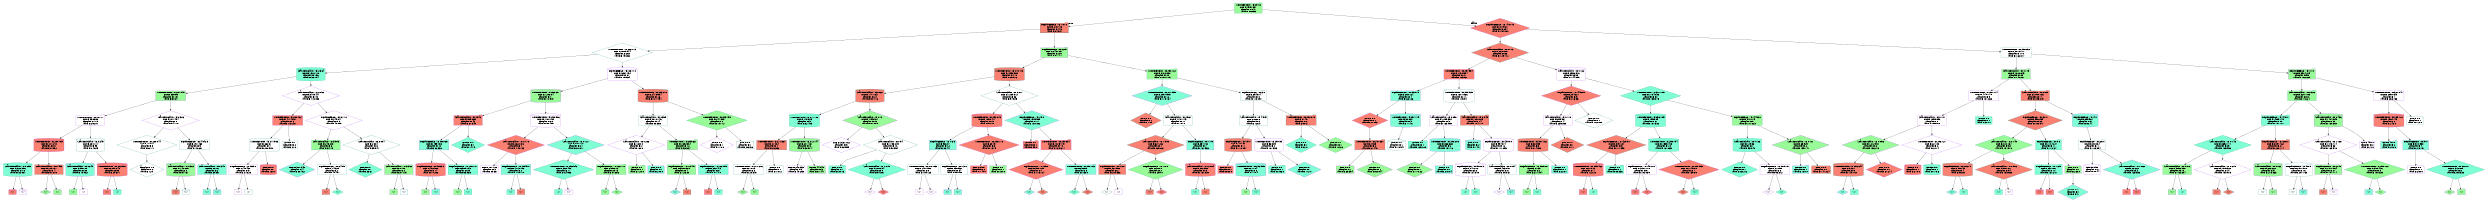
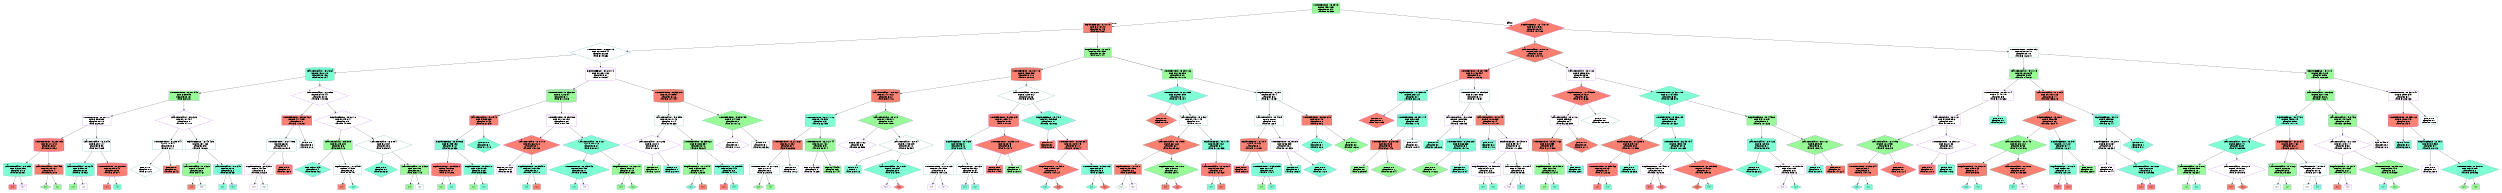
edge "mse = 0.0 samples = 1 value = 21.053" -> "WOA_TEMP_K <= 297.337 mse = 2.923 samples = 2 value = 67.448": now "WOA_TEMP_K <= 297.775 mse = 32.822 samples = 3 value = 71.76" -> "WOA_TEMP_K <= 297.337 mse = 2.923 samples = 2 value = 67.448"
node "WOA_TEMP_K <= 288.044 mse = 18.904 samples = 3 value = 67.71": shape diamond -> folder
node "samples = 1.0 samples = 2 value = 72.0": label "samples = 1.0 samples = 2 value = 72.0" -> "mse = 1.0 samples = 2 value = 72.0"
node "mse = 0.0 samples = 1 value = 63.42": added
node "mse = 0.0 samples = 1 value = 30.13": label "mse = 0.0 samples = 1 value = 30.13" -> "mse = 0.0 mse = 1 value = 30.13"
edge "mse = 0.0 samples = 1 value = 265.0" -> "mse = -0.0 samples = 1 value = 54.1": now "Depth_GEBCO <= -4.0 mse = 659.567 samples = 5 value = 92.44" -> "mse = -0.0 samples = 1 value = 54.1"
